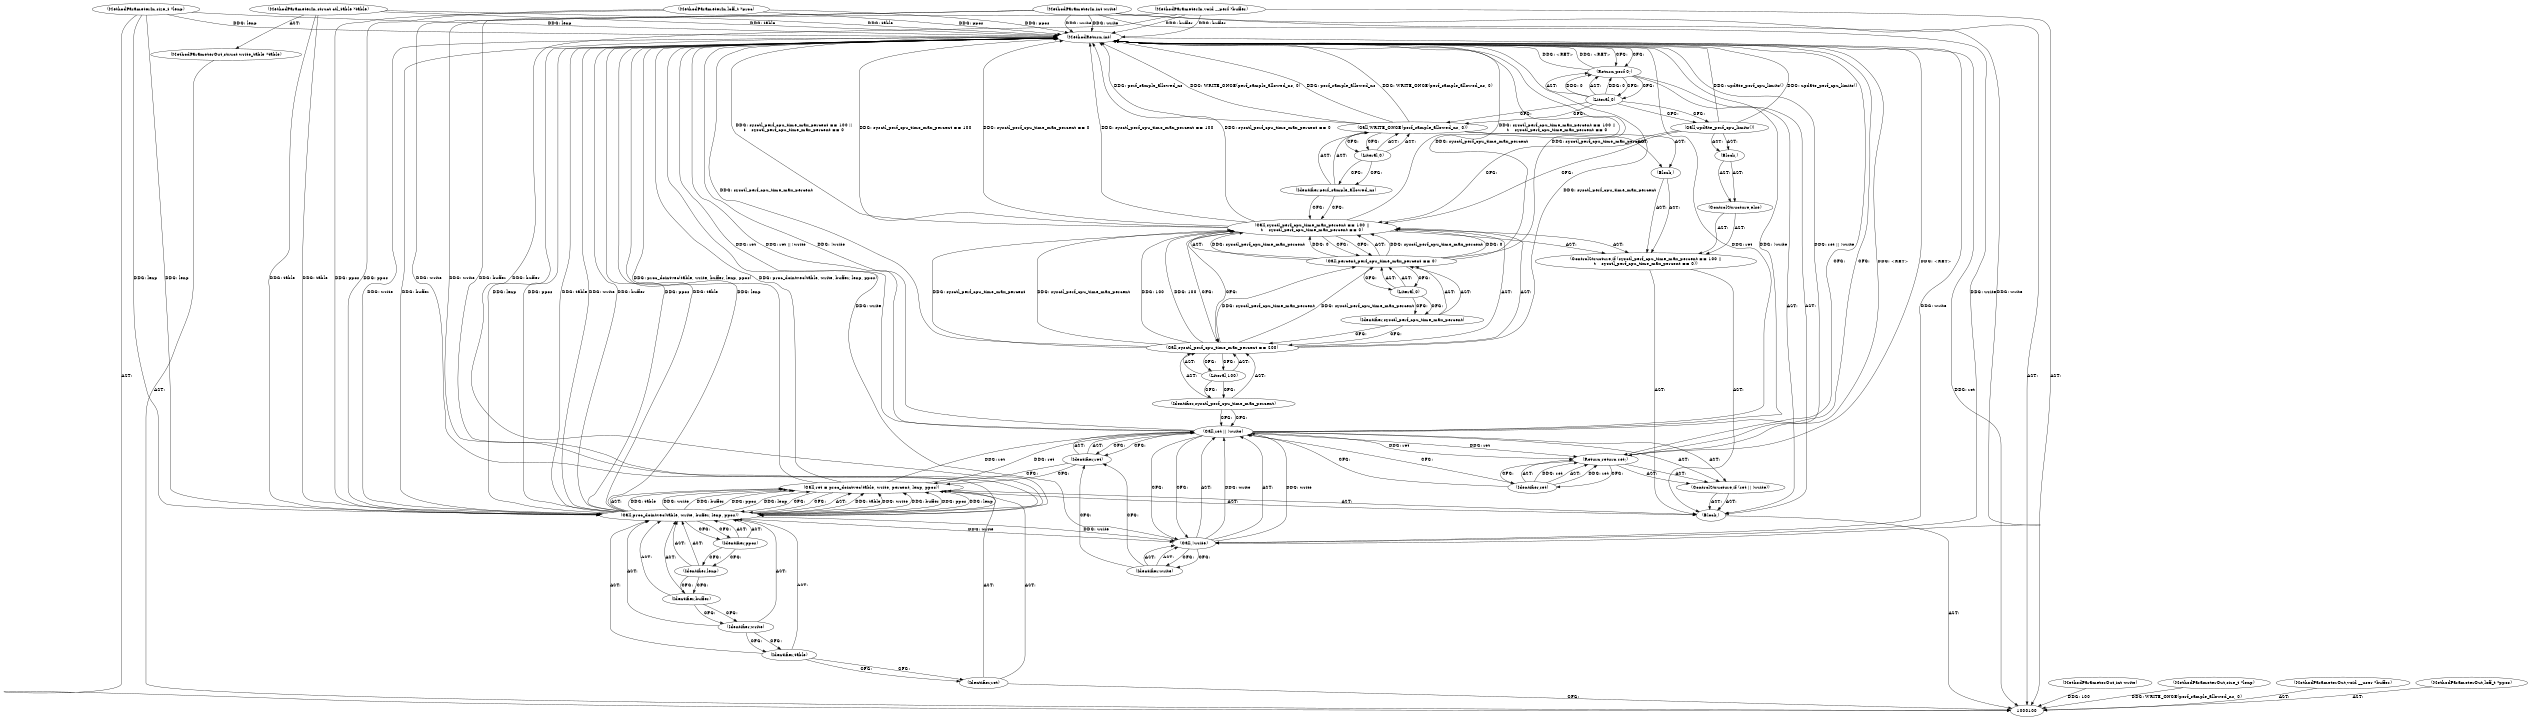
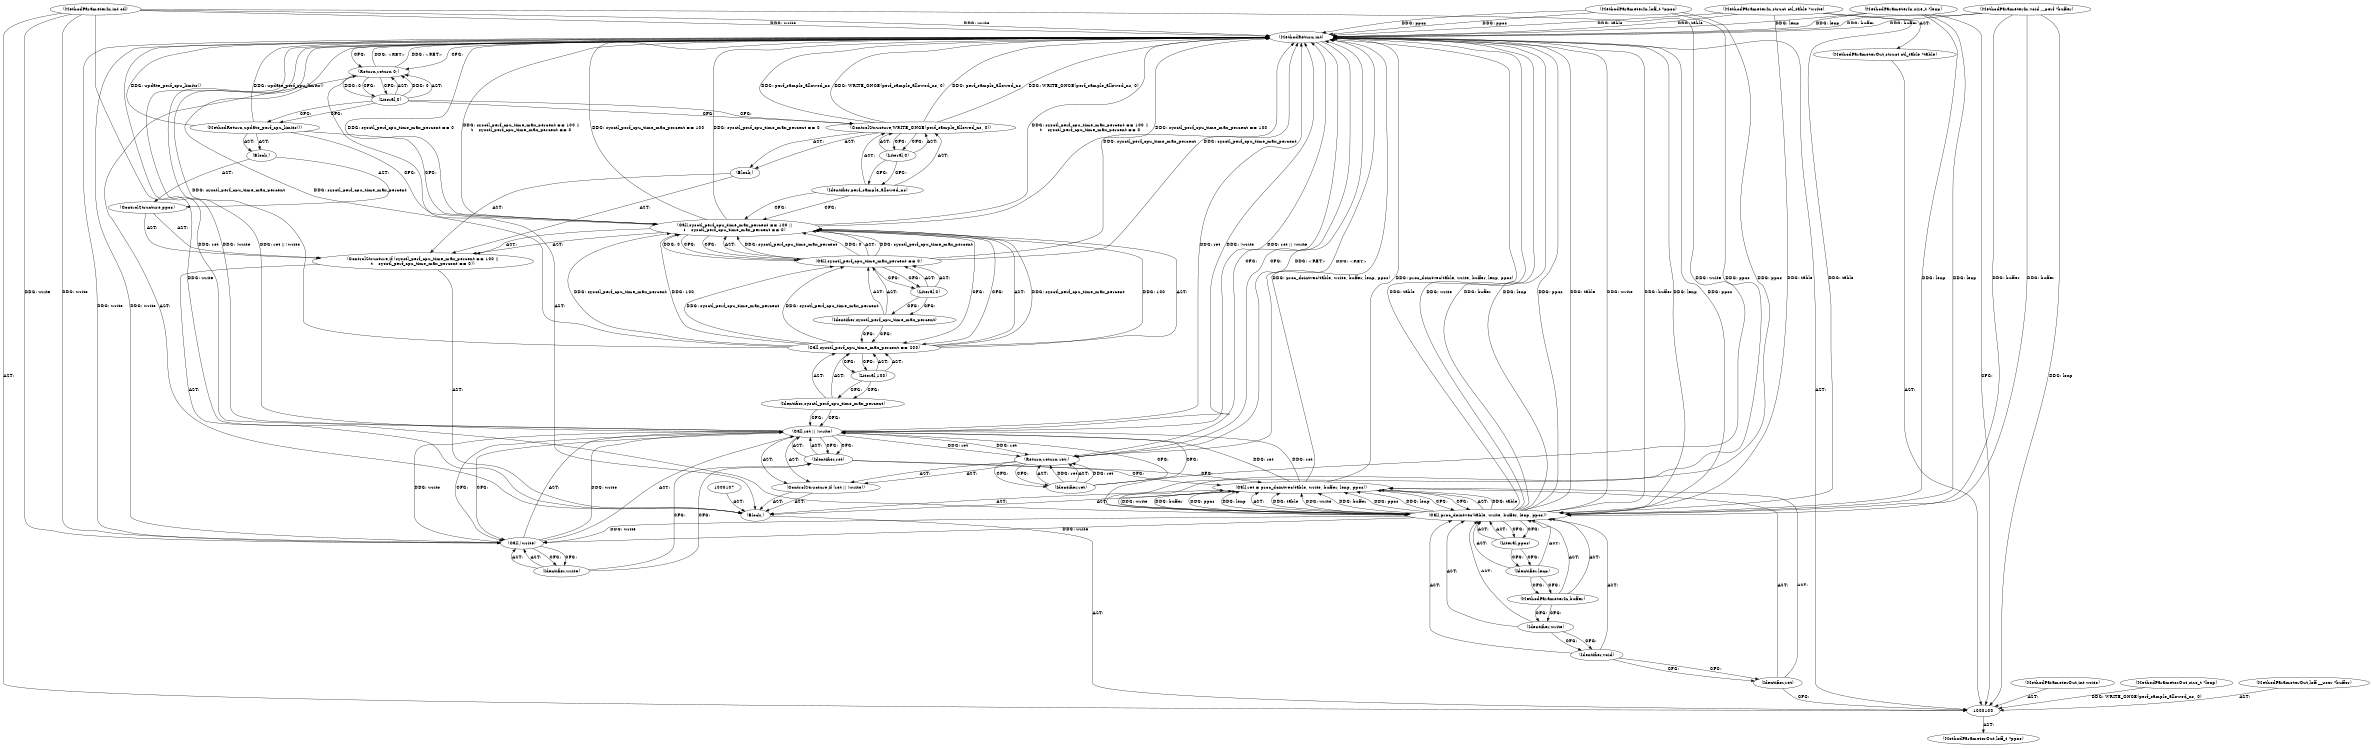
node "(MethodParameterIn,struct ctl_table *table)": label "(MethodParameterIn,struct ctl_table *table)" -> "(MethodParameterIn,struct ctl_table *write)"
node "(MethodParameterIn,loff_t *proc)": label "(MethodParameterIn,loff_t *proc)" -> "(MethodParameterIn,loff_t *ppos)"
node "(MethodParameterIn,int write)": label "(MethodParameterIn,int write)" -> "(MethodParameterIn,int ctl)"
node "(MethodParameterOut,struct write_table *table)": label "(MethodParameterOut,struct write_table *table)" -> "(MethodParameterOut,struct ctl_table *table)"
node "(Return,perf 0;)": label "(Return,perf 0;)" -> "(Return,return 0;)"
node "(Call,WRITE_ONCE(perf_sample_allowed_ns, 0))": label "(Call,WRITE_ONCE(perf_sample_allowed_ns, 0))" -> "(ControlStructure,WRITE_ONCE(perf_sample_allowed_ns, 0))"
node "(Call,update_perf_cpu_limits())": label "(Call,update_perf_cpu_limits())" -> "(MethodReturn,update_perf_cpu_limits())"
node "(ControlStructure,else)": label "(ControlStructure,else)" -> "(ControlStructure,ppos)"
node "(Call,percent_perf_cpu_time_max_percent == 0)": label "(Call,percent_perf_cpu_time_max_percent == 0)" -> "(Call,sysctl_perf_cpu_time_max_percent == 0)"
edge "(MethodParameterIn,size_t *lenp)" -> "1000100": label "AST: " -> "CFG: "
edge "(MethodParameterIn,void __perf *buffer)" -> "1000100": label "AST: " -> "DDG: lenp"
edge "(MethodReturn,int)" -> "1000100": label "DDG: ret" -> "AST: "
node "1000107": added
node "(Call,ret = proc_dointvec(table, write, percent, lenp, ppos))": label "(Call,ret = proc_dointvec(table, write, percent, lenp, ppos))" -> "(Call,ret = proc_dointvec(table, write, buffer, lenp, ppos))"
node "(Identifier,ppos)": label "(Identifier,ppos)" -> "(Literal,ppos)"
node "(Identifier,buffer)": label "(Identifier,buffer)" -> "(MethodParameterIn,buffer)"
node "(Identifier,table)": label "(Identifier,table)" -> "(Identifier,void)"
node "(MethodParameterOut,void __user *buffer)": label "(MethodParameterOut,void __user *buffer)" -> "(MethodParameterOut,loff __user *buffer)"
edge "(MethodParameterOut,int write)" -> "1000100": label "DDG: 100" -> "AST: "
edge "(MethodParameterOut,loff_t *ppos)" -> "1000100": reversed
